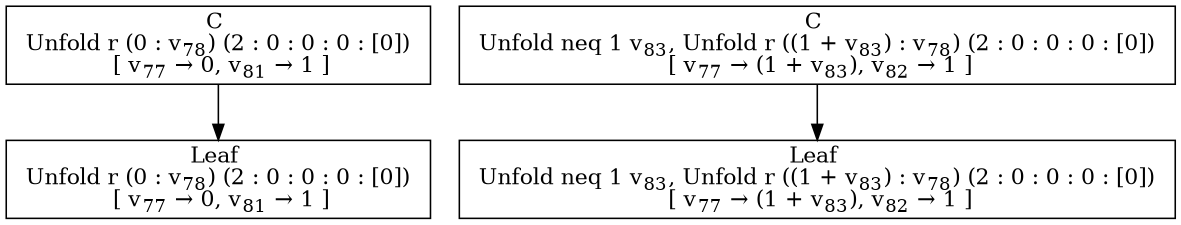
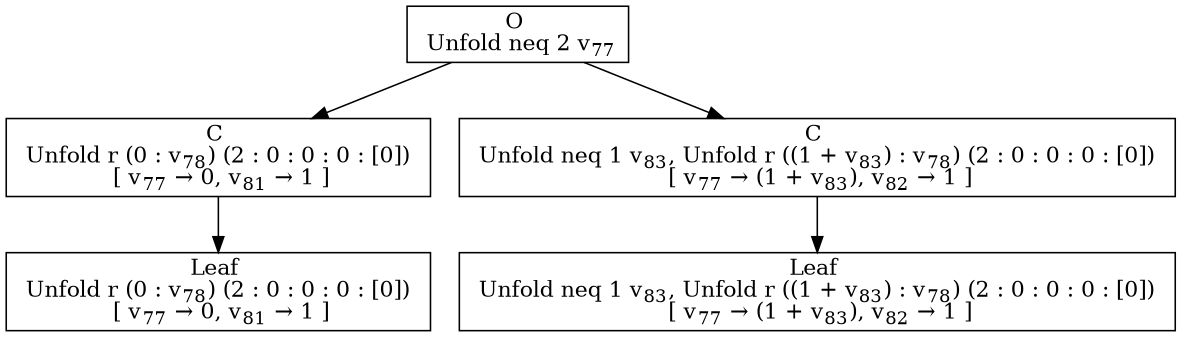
node "O": added
